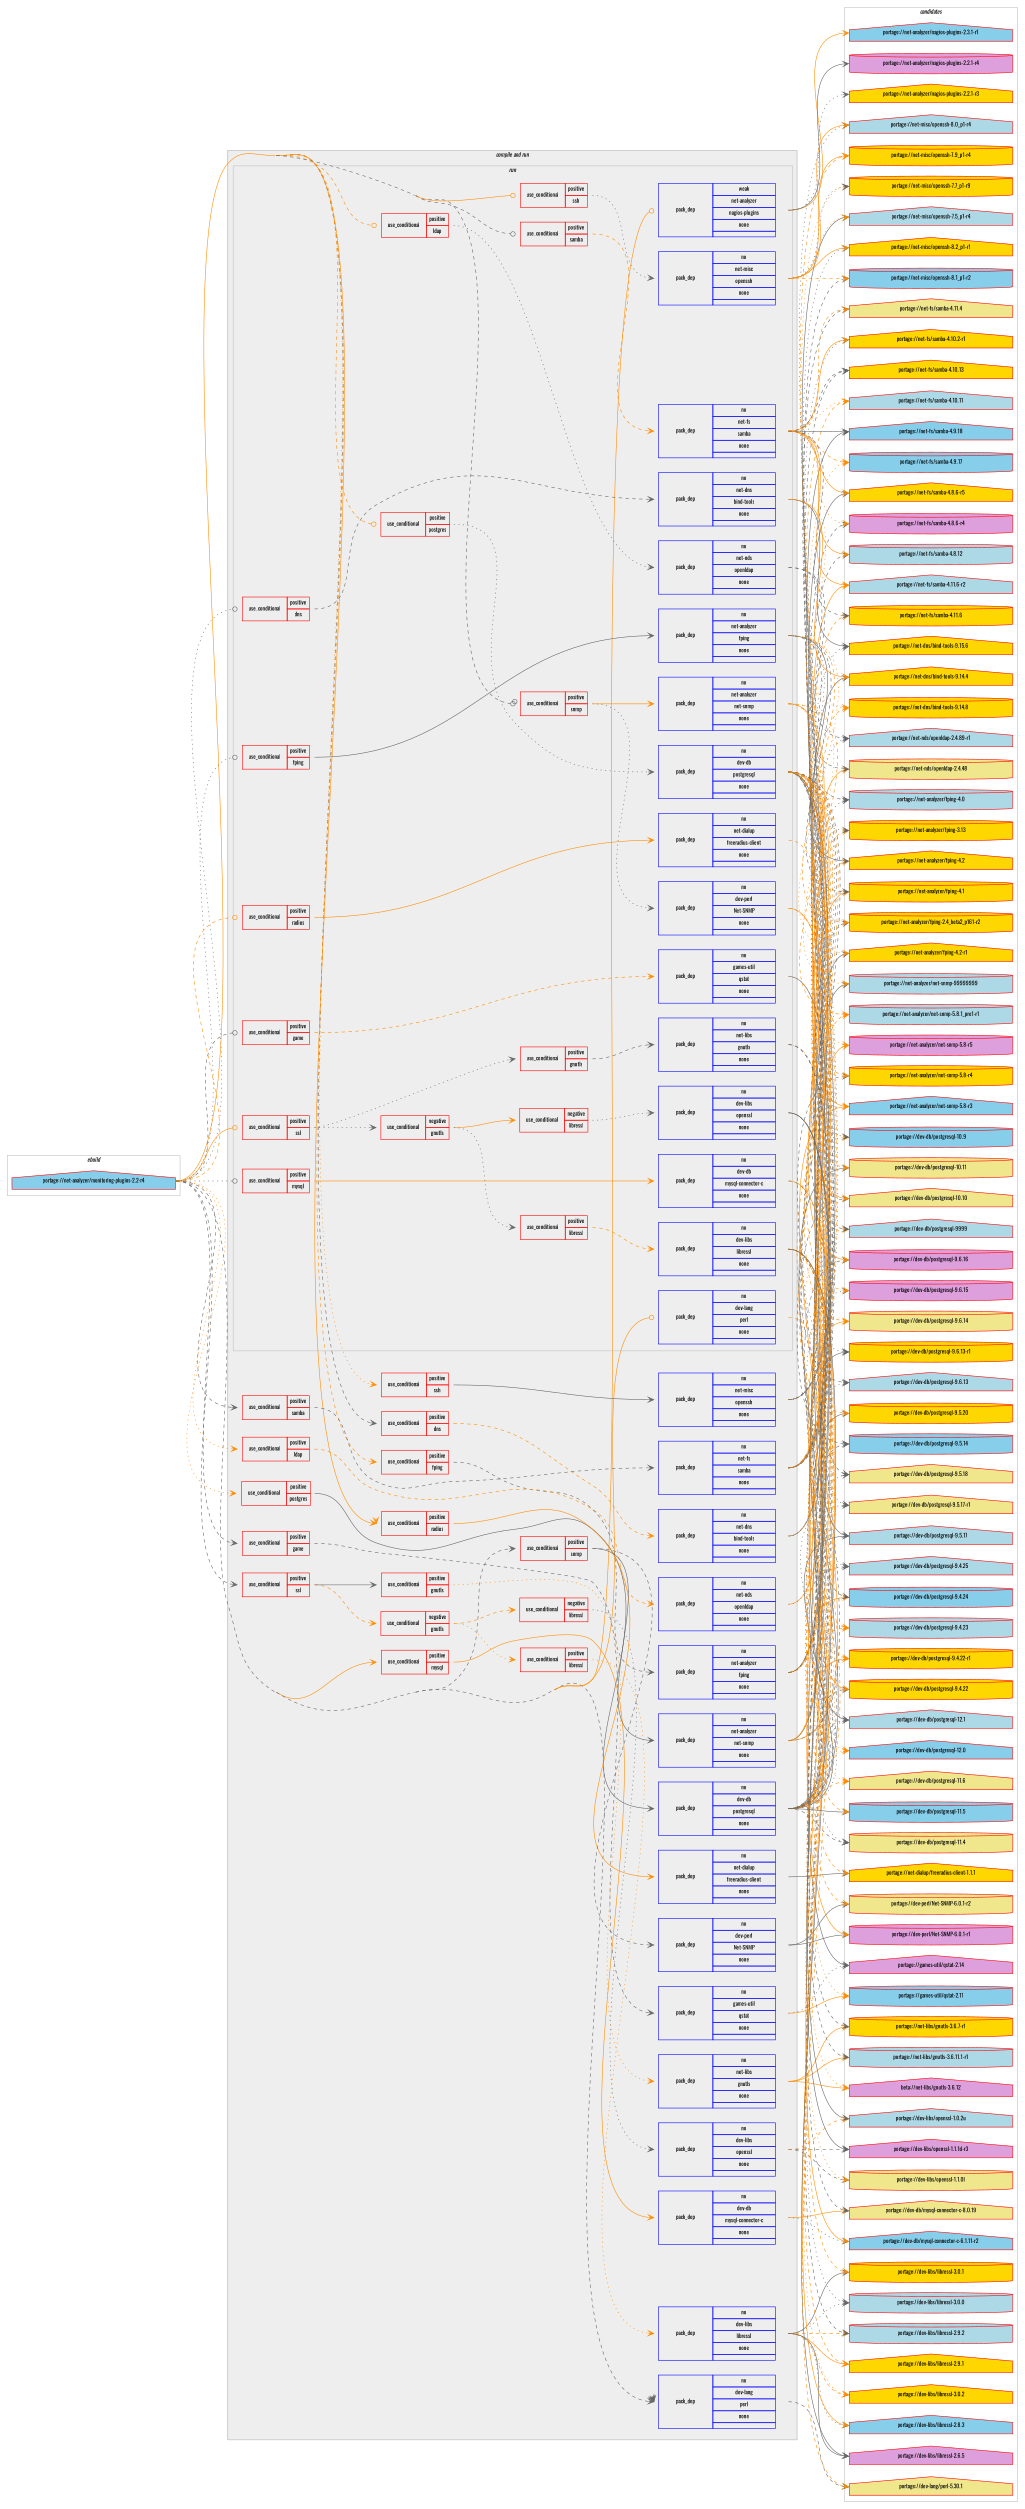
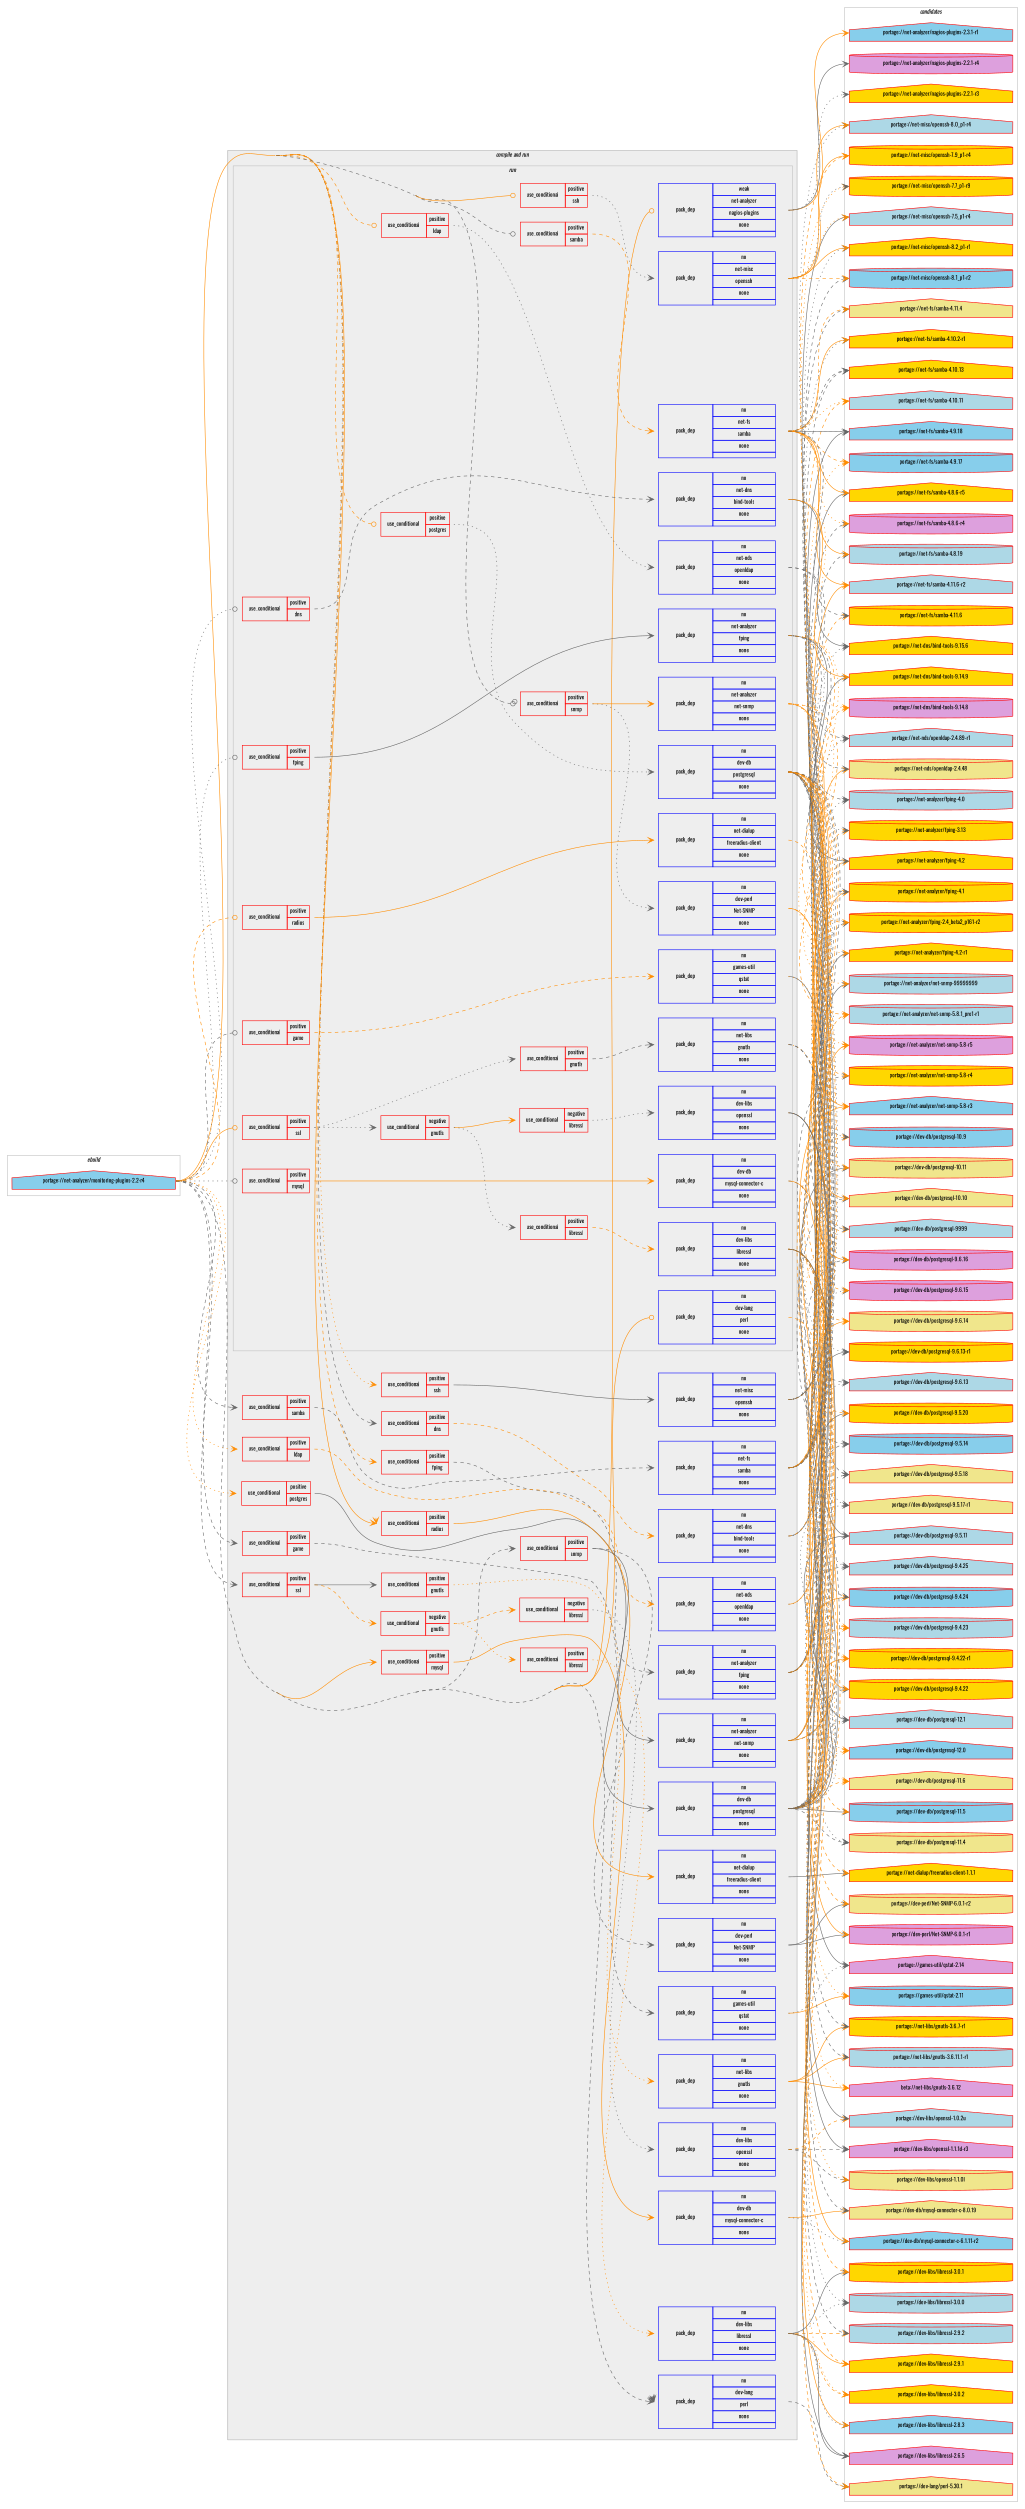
node "portage://net-fs/samba-4.8.12": label "portage://net-fs/samba-4.8.12" -> "portage://net-fs/samba-4.8.19"
node "portage://net-dns/bind-tools-9.14.4": label "portage://net-dns/bind-tools-9.14.4" -> "portage://net-dns/bind-tools-9.14.9"
node "portage://net-dns/bind-tools-9.14.8": fillcolor gold -> plum
